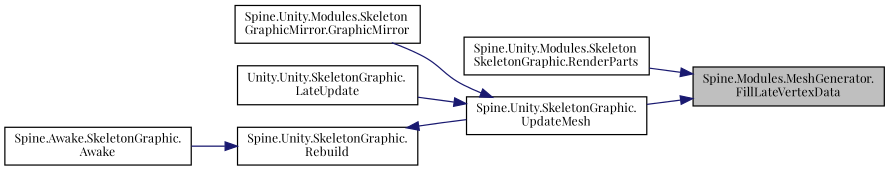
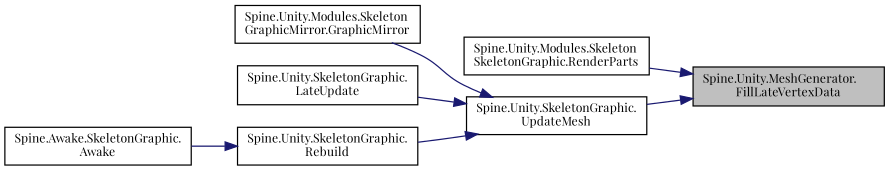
node "Unity.Unity.SkeletonGraphic. LateUpdate": label "Unity.Unity.SkeletonGraphic. LateUpdate" -> "Spine.Unity.SkeletonGraphic. LateUpdate"
node "Spine.Modules.MeshGenerator. FillLateVertexData": label "Spine.Modules.MeshGenerator. FillLateVertexData" -> "Spine.Unity.MeshGenerator. FillLateVertexData"
edge "Spine.Unity.SkeletonGraphic. UpdateMesh" -> "Spine.Unity.SkeletonGraphic. Rebuild": reversed
